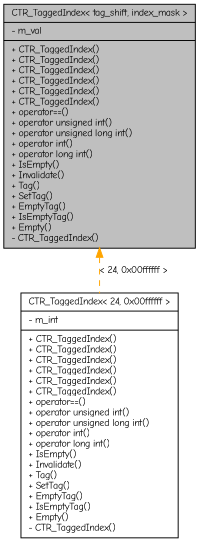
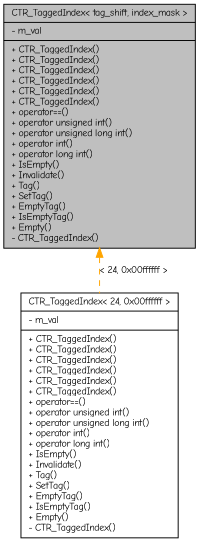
node "CTR_TaggedIndex< 24, 0x00ffffff >": text "- m_int" -> "- m_val"
